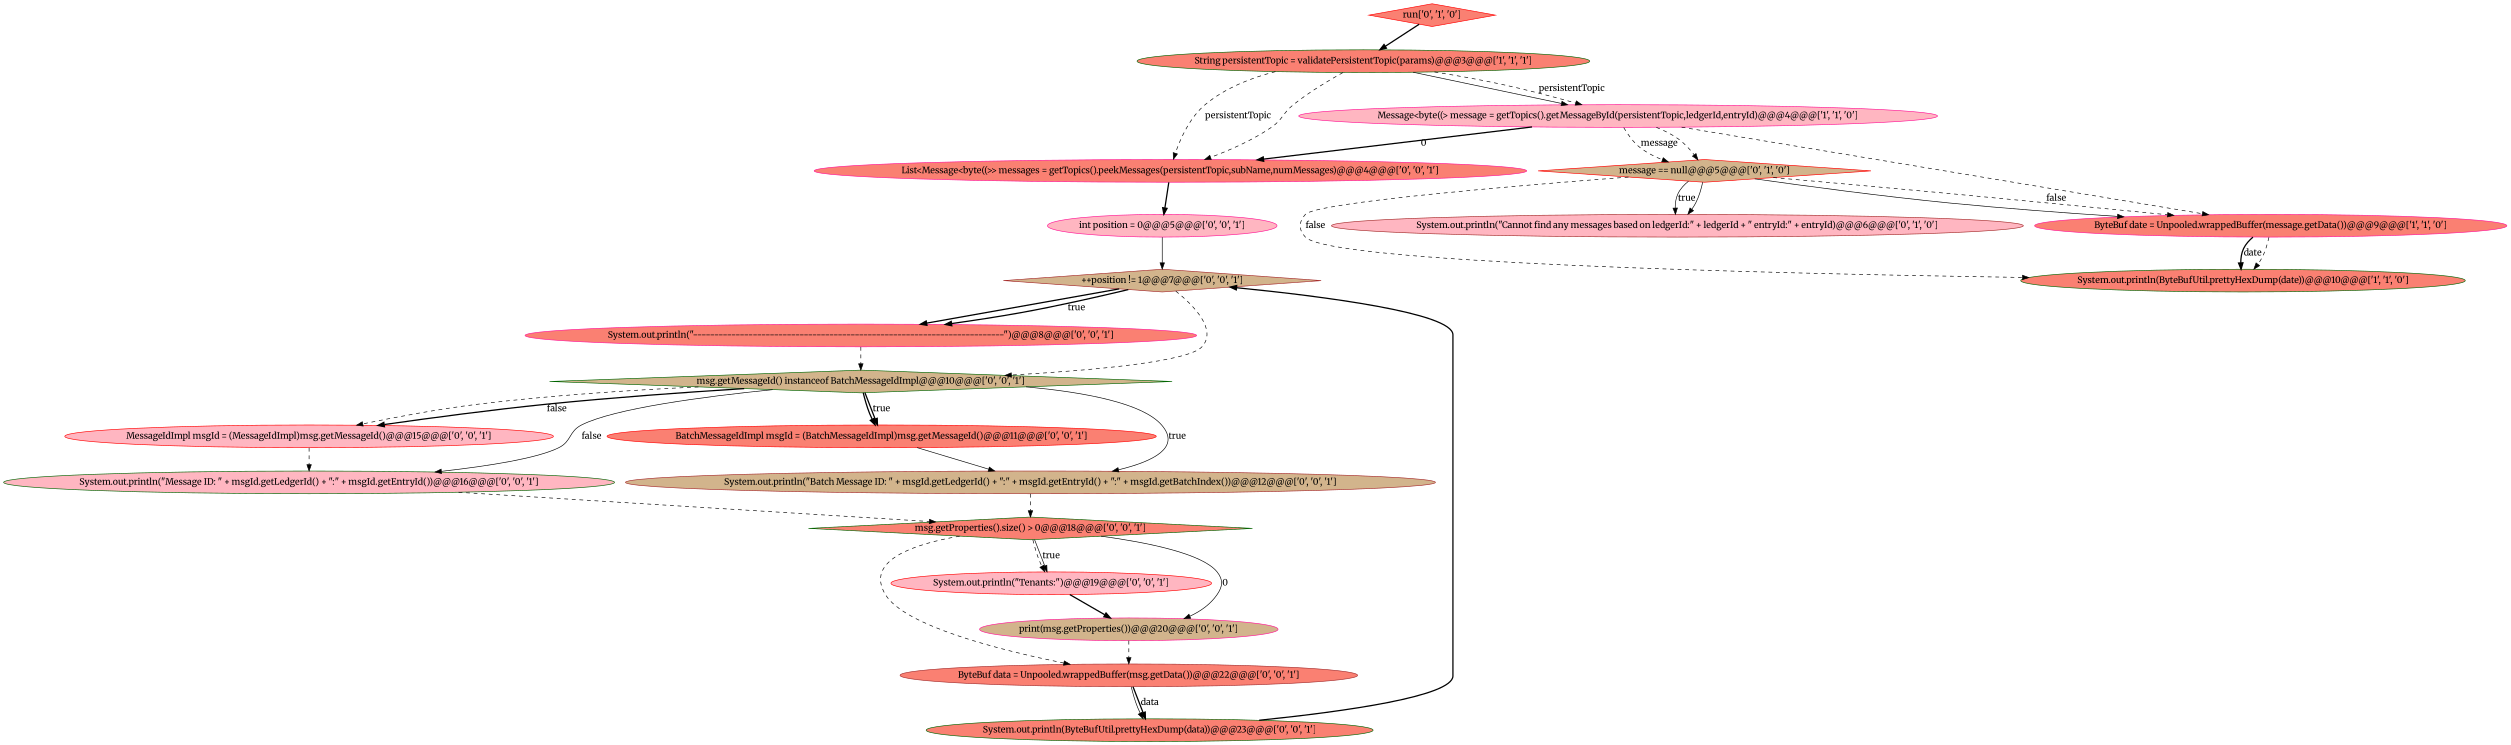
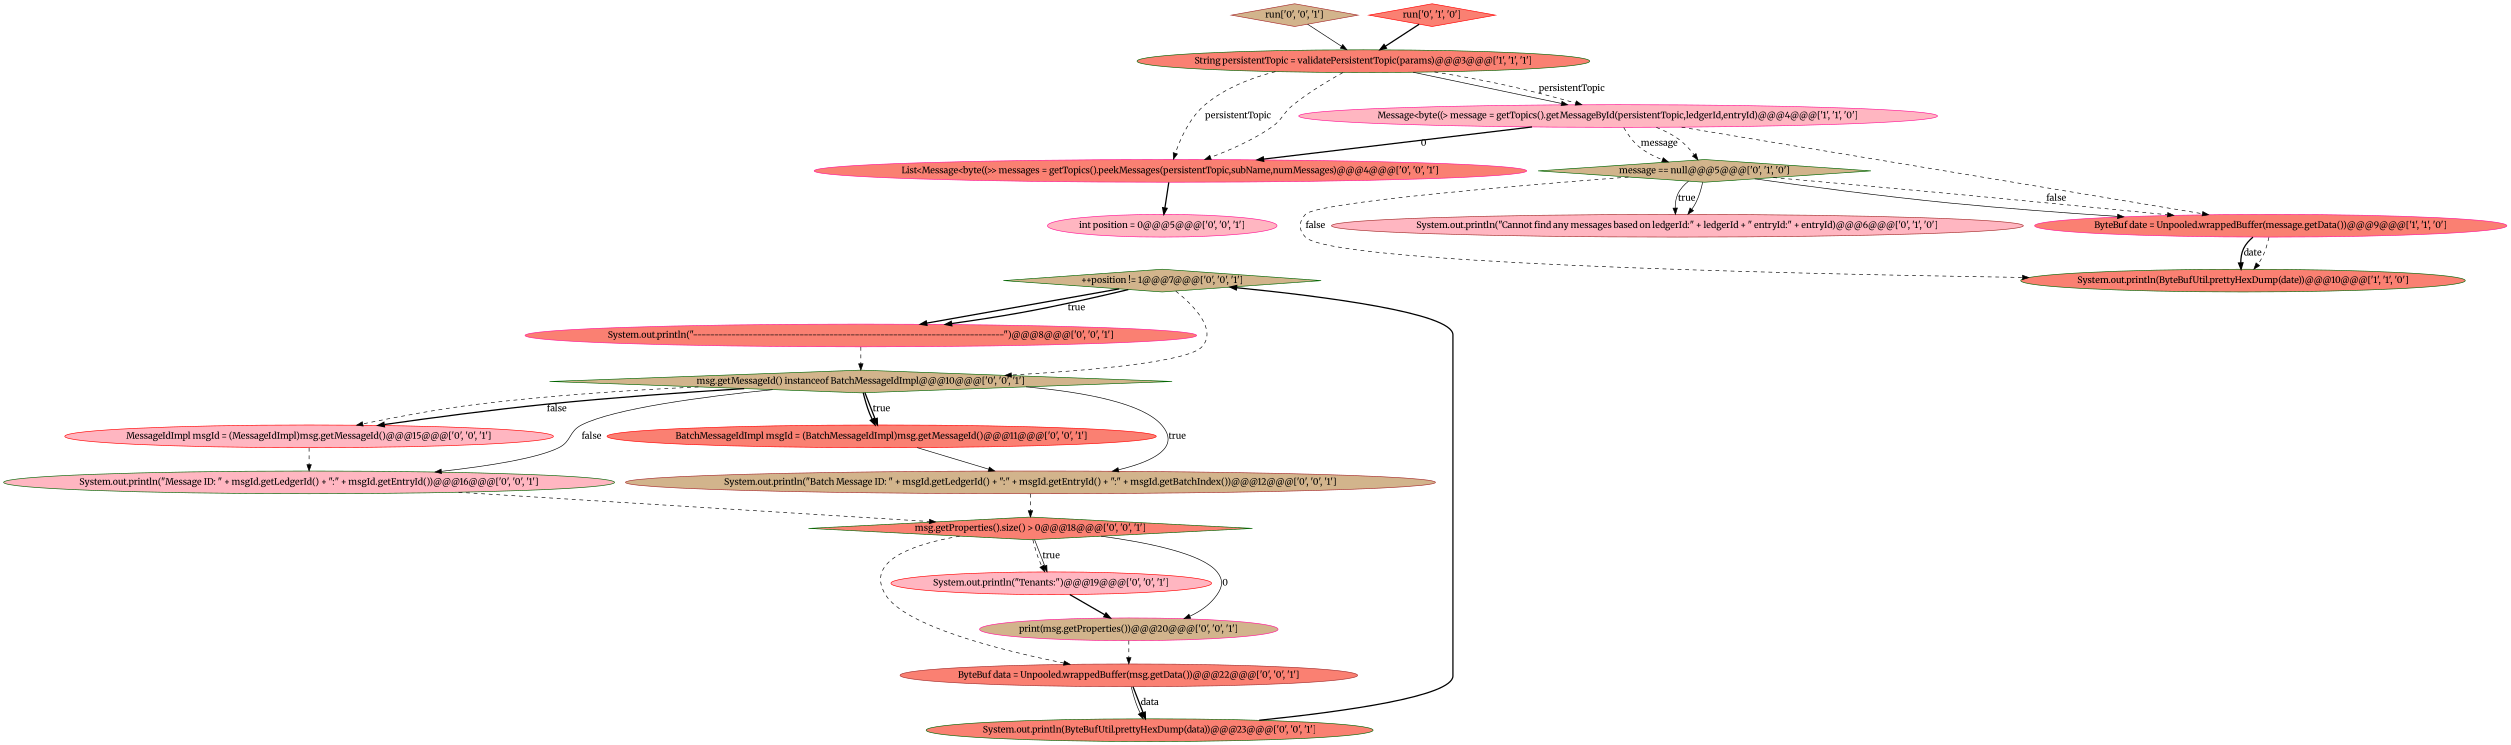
node "run['0', '0', '1']": added
node "message == null@@@5@@@['0', '1', '0']": color red -> darkgreen
edge "int position = 0@@@5@@@['0', '0', '1']" -> "++position != 1@@@7@@@['0', '0', '1']": removed
node "++position != 1@@@7@@@['0', '0', '1']": color brown -> darkgreen
